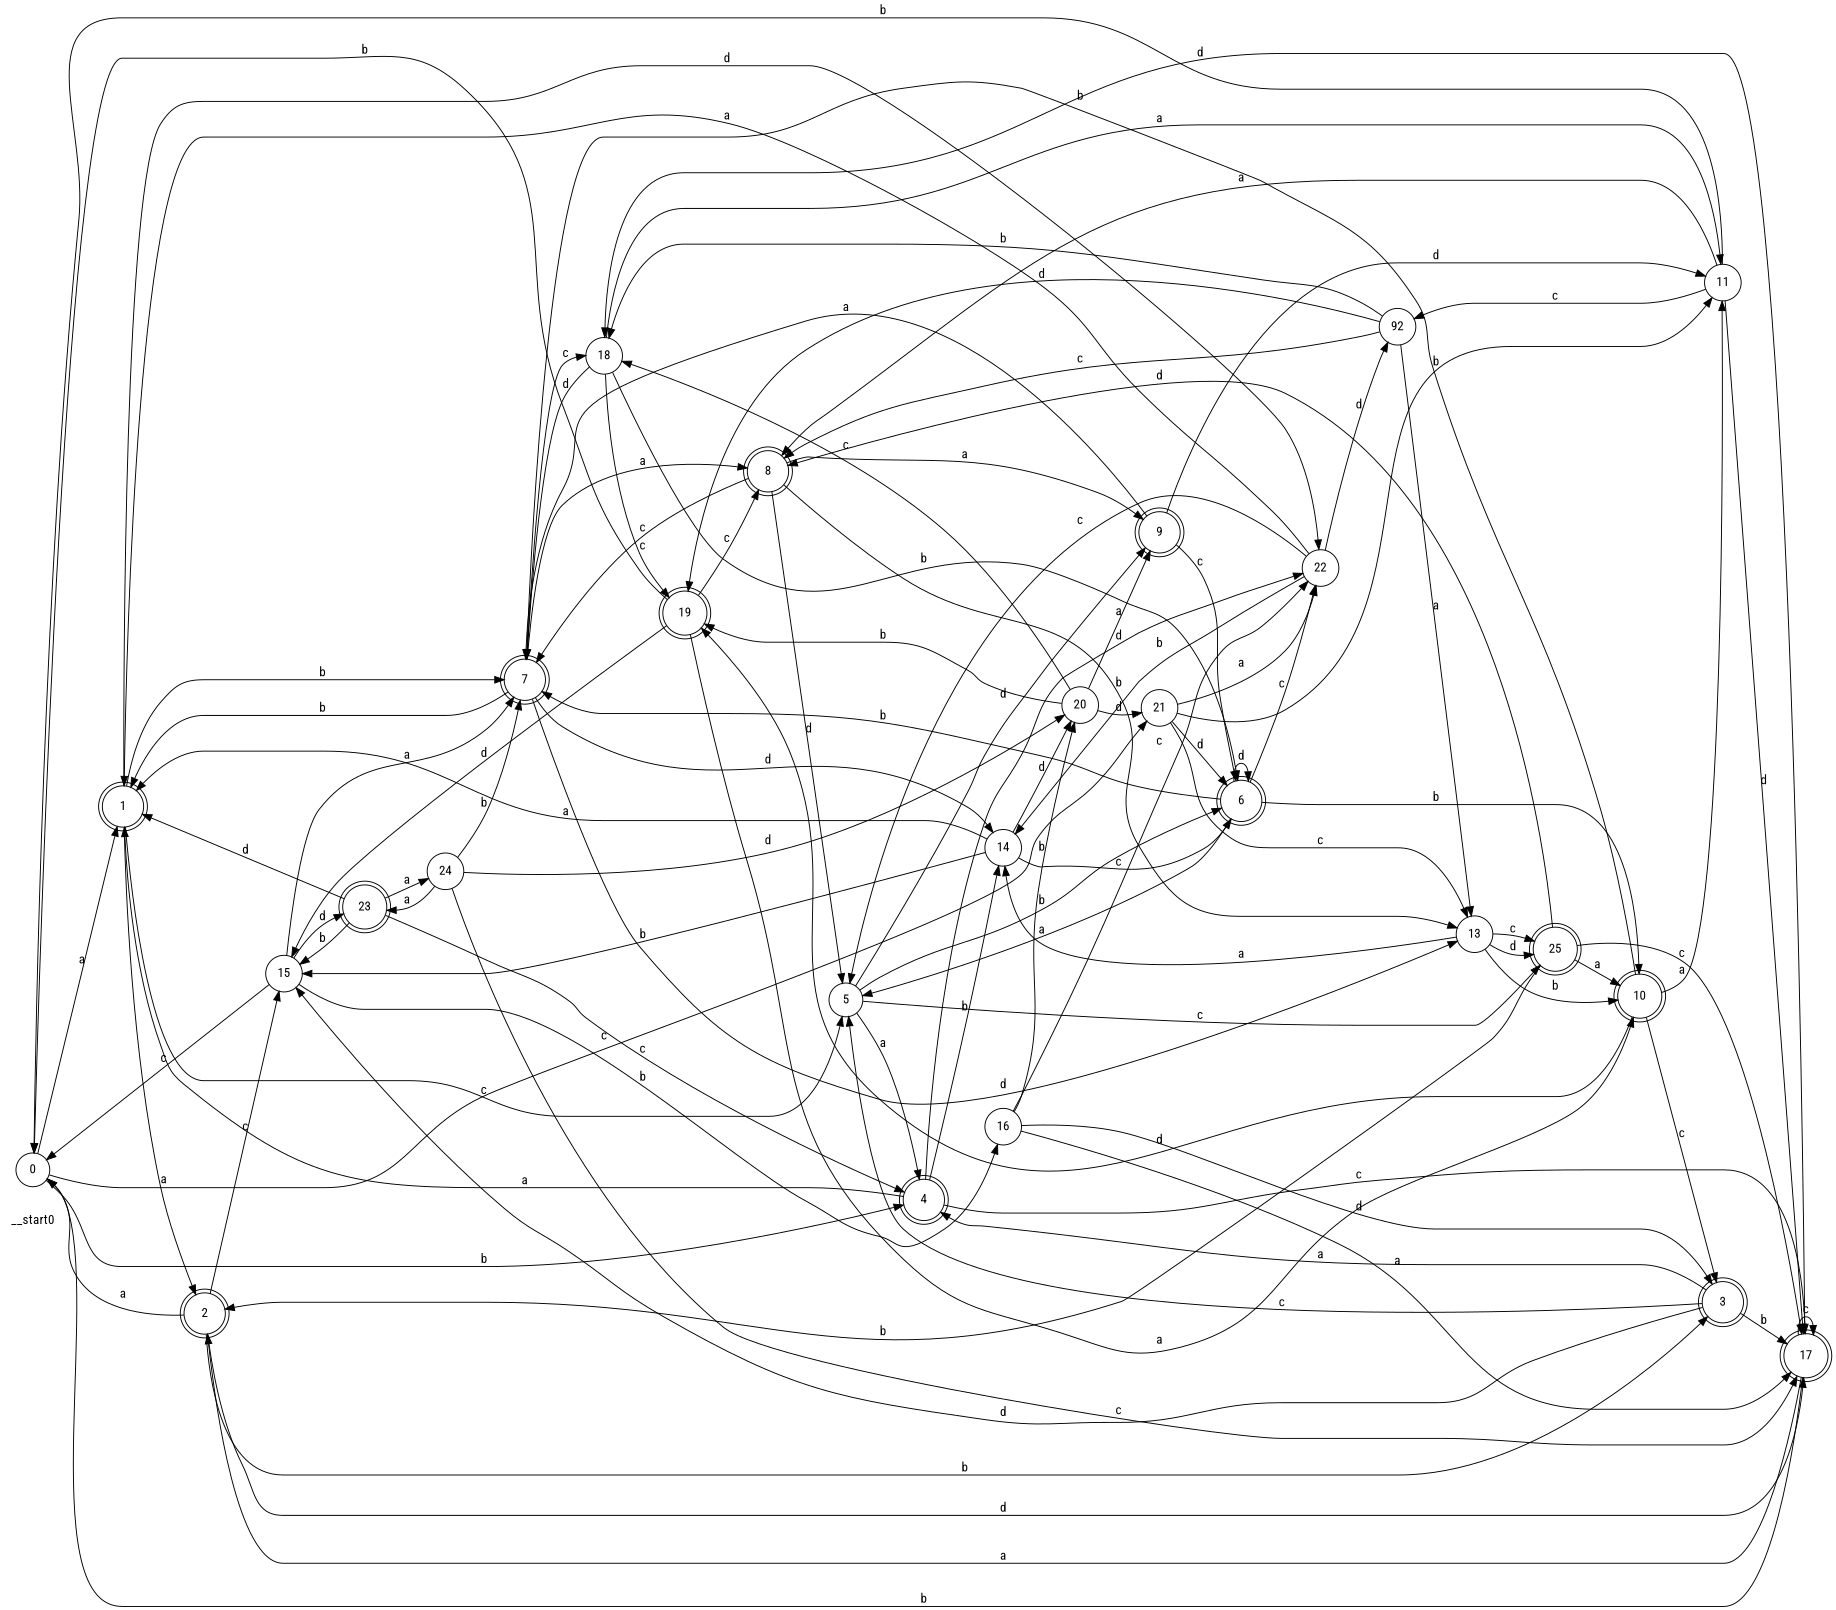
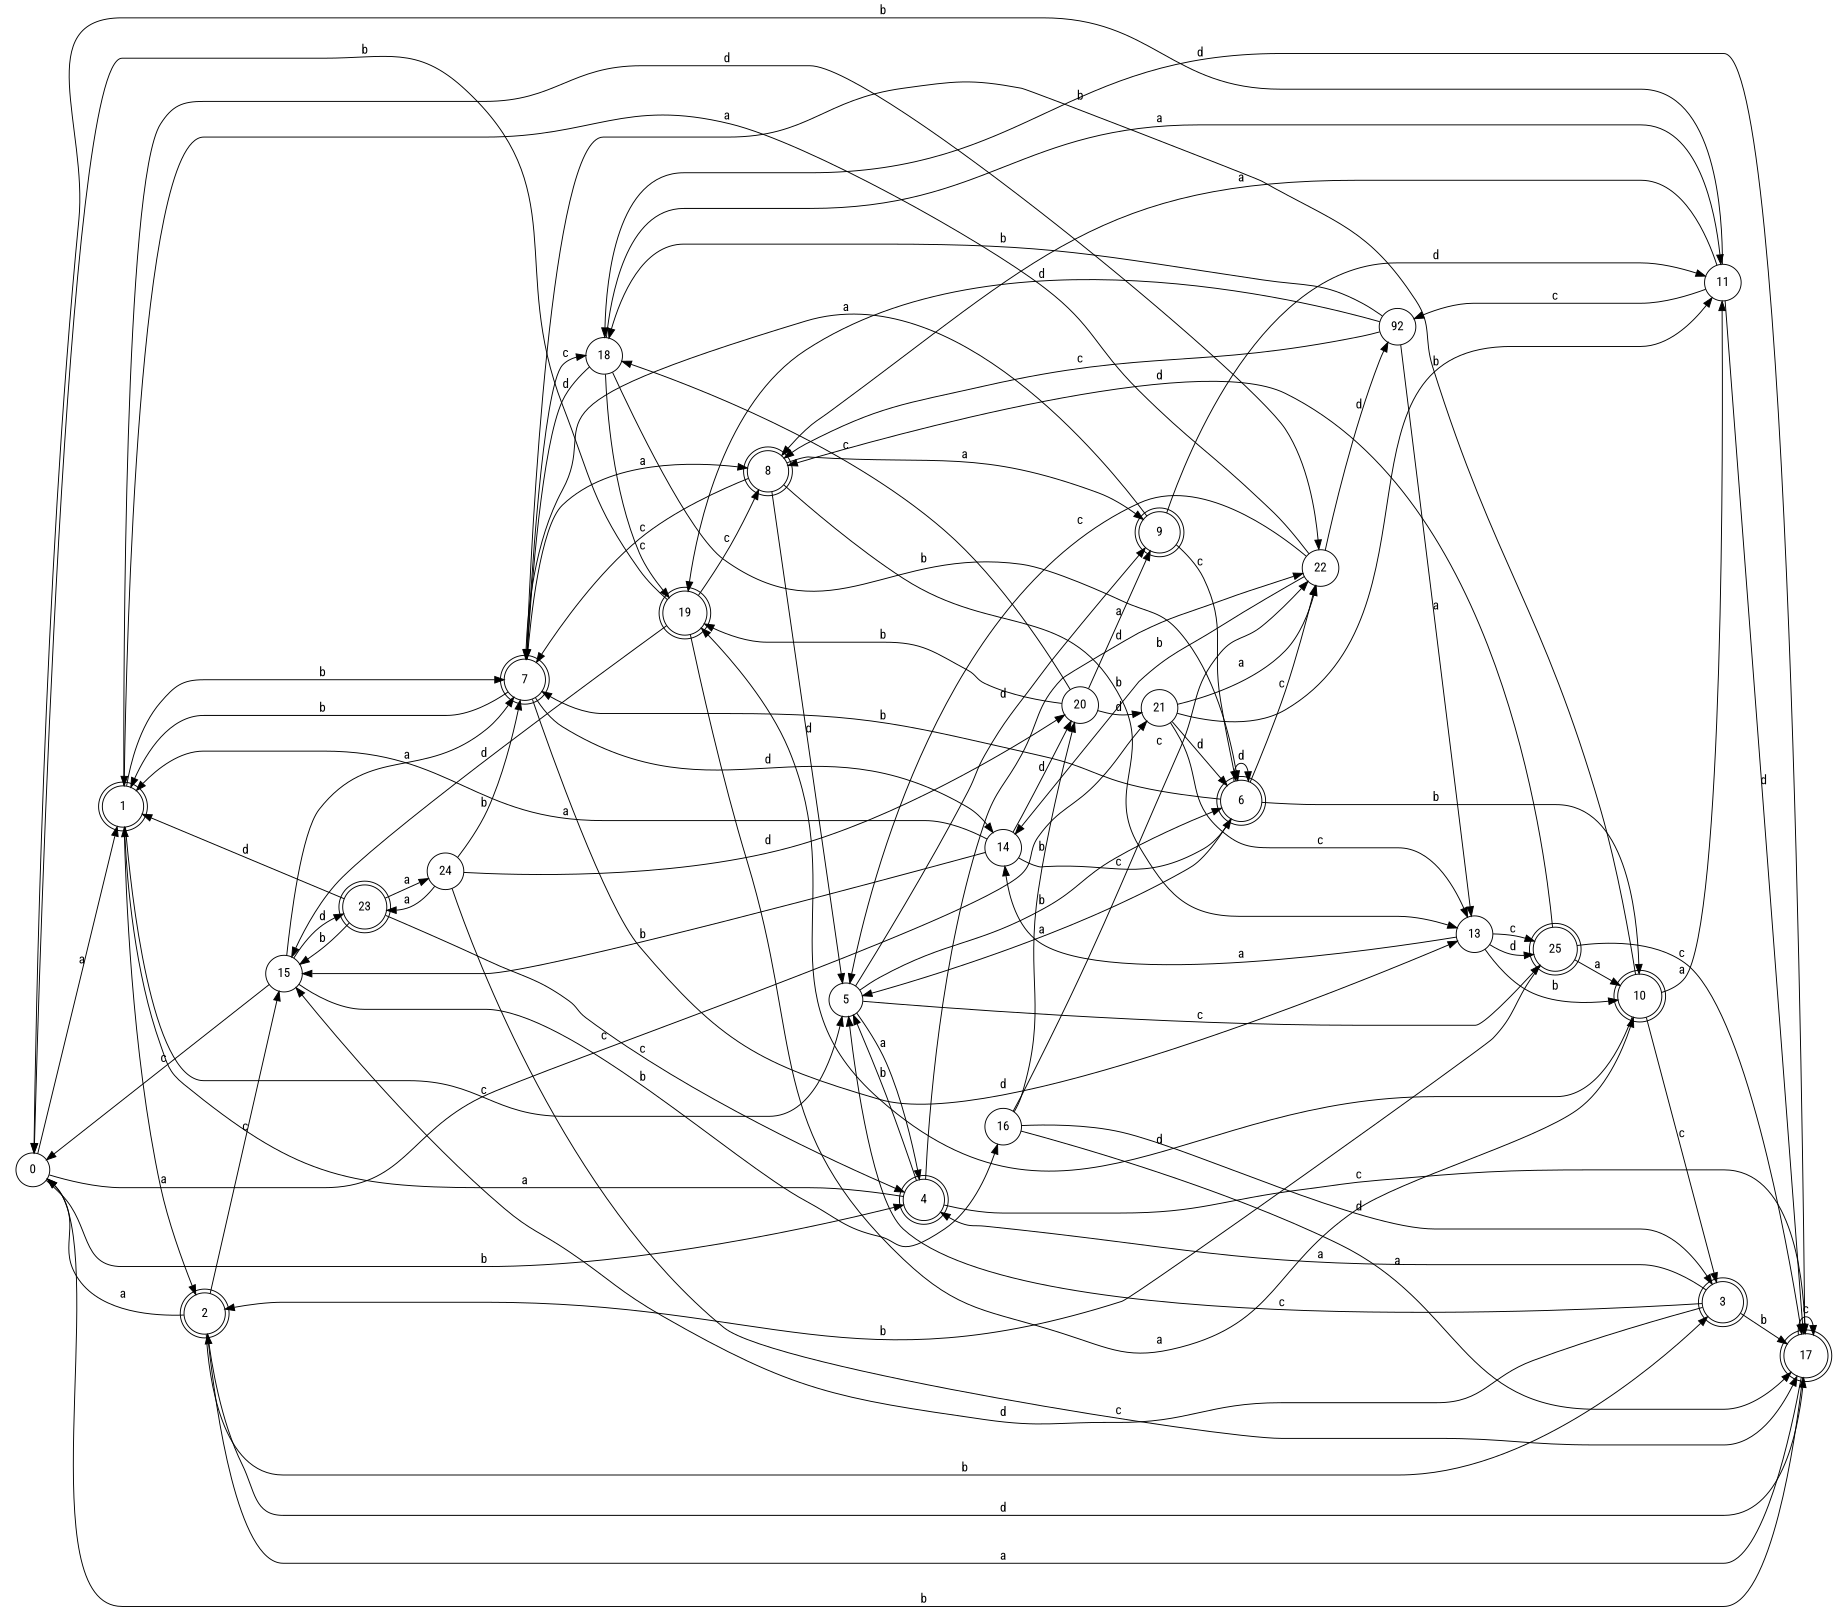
edge "4" -> "14": now "4" -> "5"
node "__start0": removed
